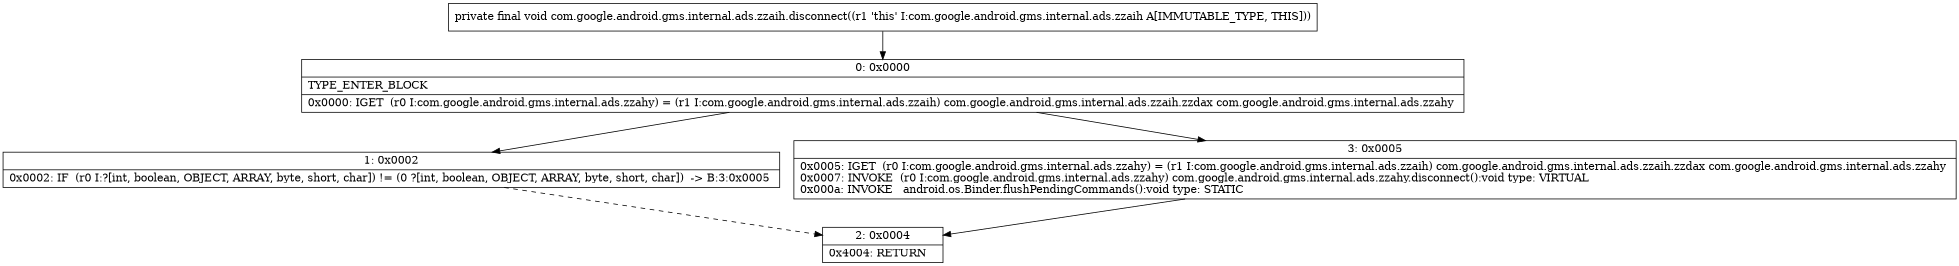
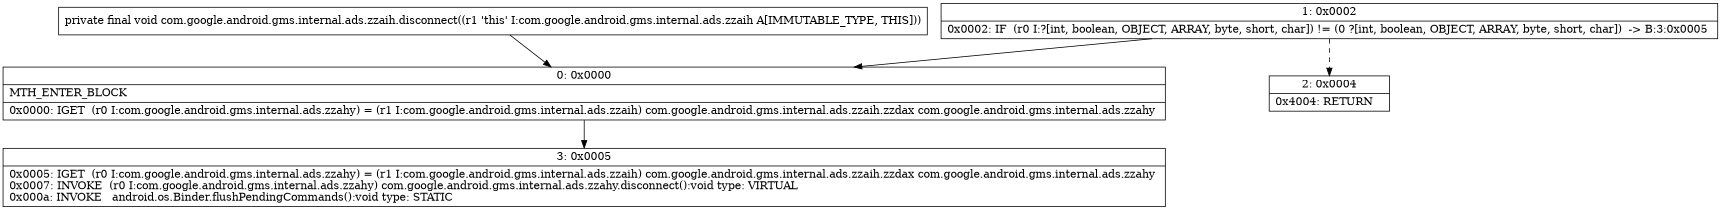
node "0: 0x0000": text "TYPE_ENTER_BLOCK" -> "MTH_ENTER_BLOCK"
edge "0: 0x0000" -> "1: 0x0002": reversed
edge "3: 0x0005" -> "2: 0x0004": removed
